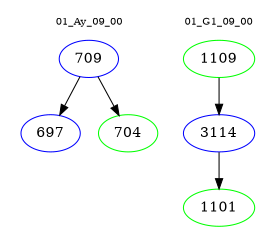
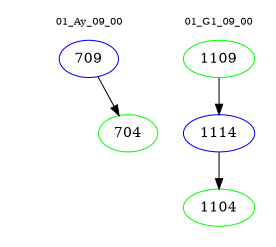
node "697": removed
node "3114": label "3114" -> "1114"
node "1101": label "1101" -> "1104"
